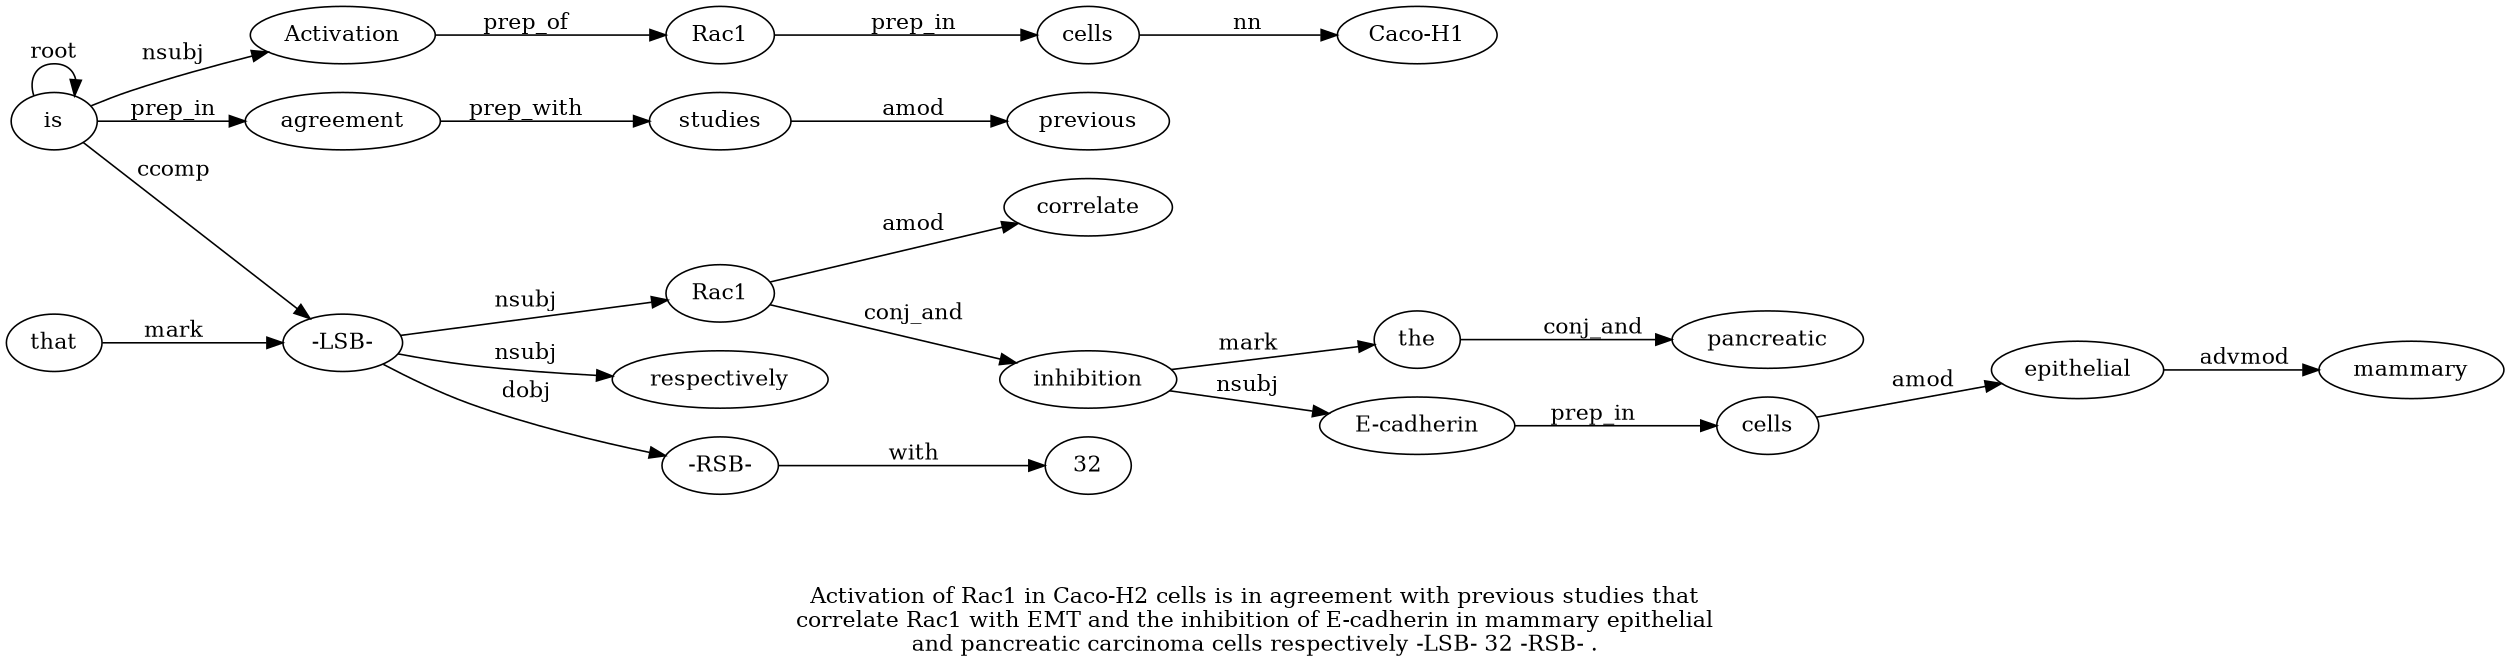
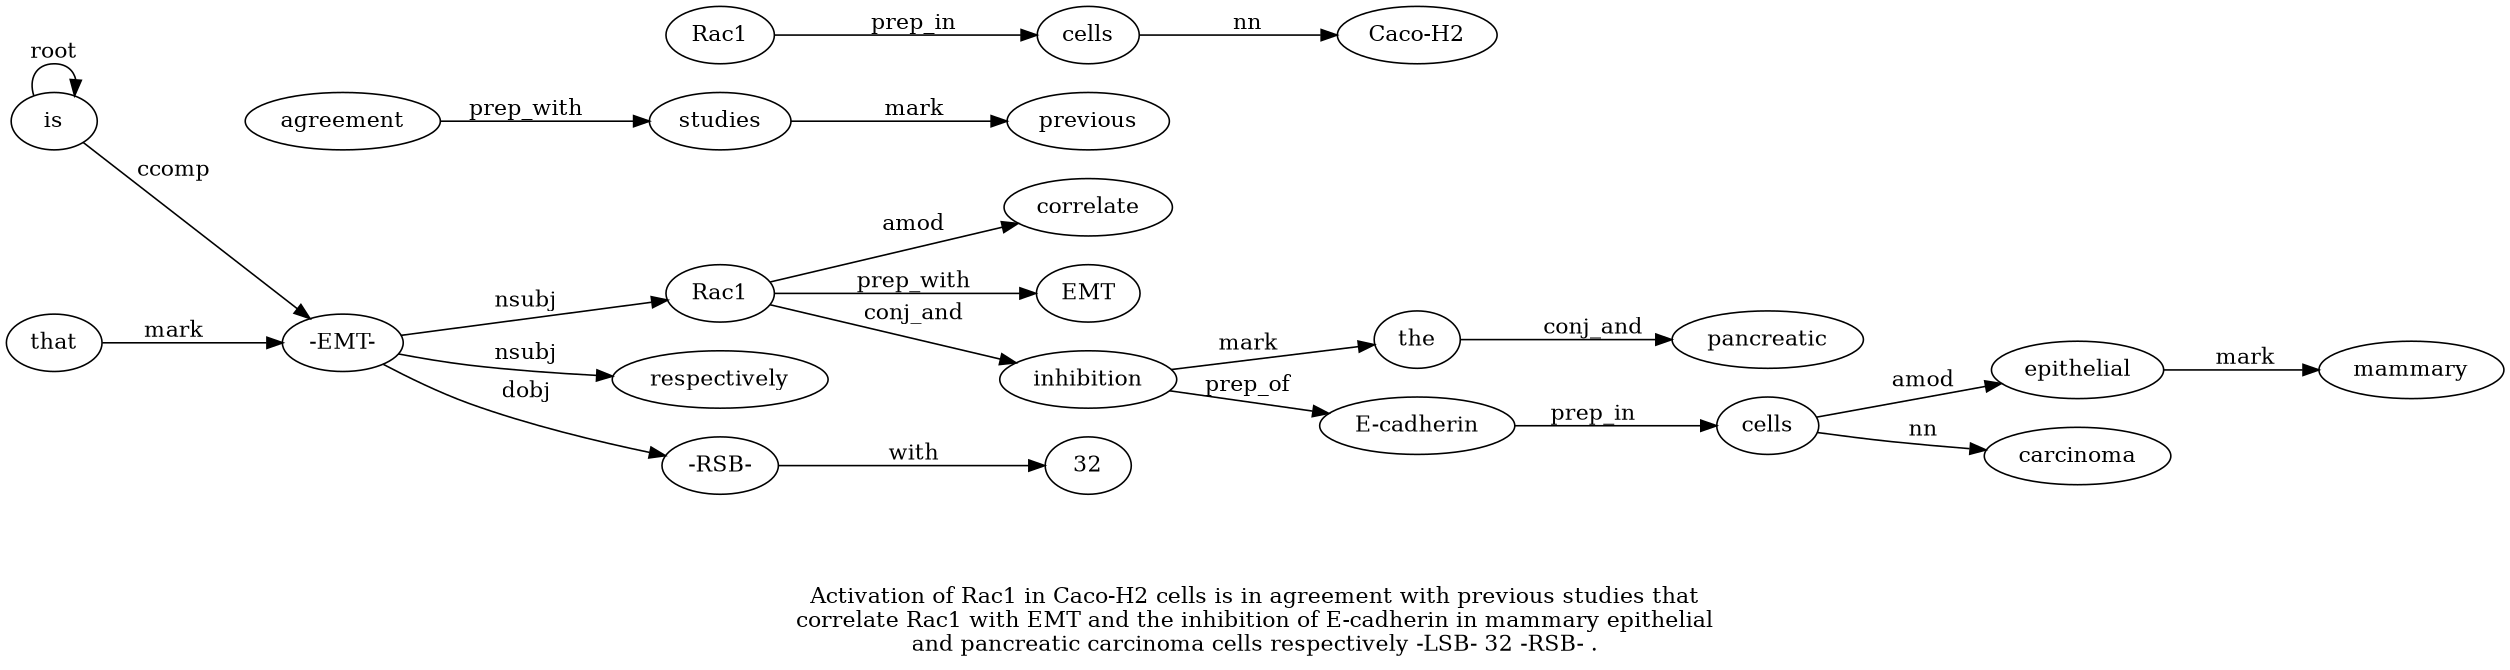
node "Activation": removed
node "Caco-H1": label "Caco-H1" -> "Caco-H2"
edge "studies" -> "previous": label "amod" -> "mark"
edge "is" -> "agreement": removed, label "prep_in"
node "EMT": added
node "-LSB-": label "-LSB-" -> "-EMT-"
edge "epithelial" -> "mammary": label "advmod" -> "mark"
edge "inhibition" -> "E-cadherin": label "nsubj" -> "prep_of"
node "carcinoma": added
